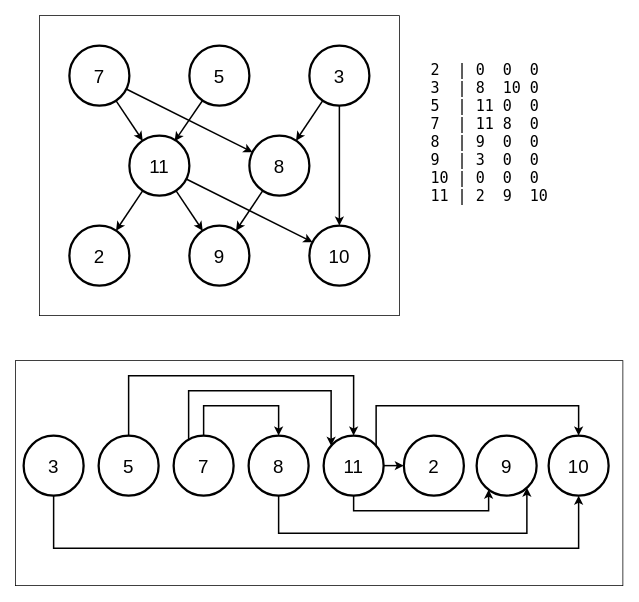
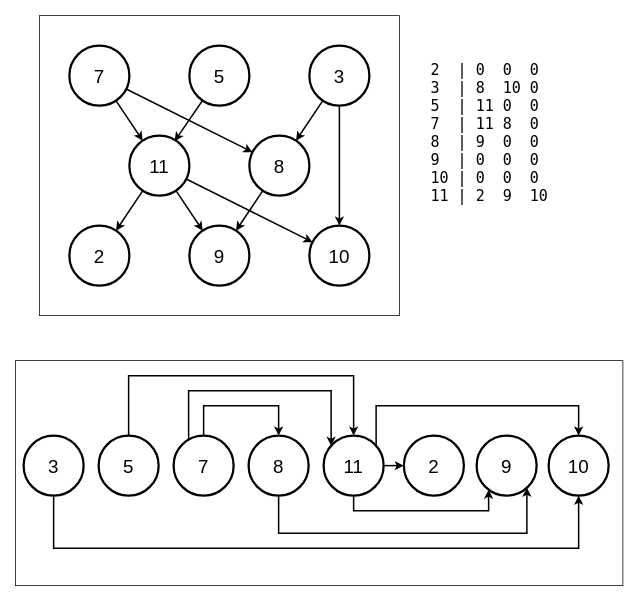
node "2 | 0 0 0 3 | 8 10 0 5 | 11 0 0 7 | 11 8 0 8 | 9 0 0 9 | 3 0 0 10 | 0 0 0 11 | 2 9 10": label "2 | 0 0 0 3 | 8 10 0 5 | 11 0 0 7 | 11 8 0 8 | 9 0 0 9 | 3 0 0 10 | 0 0 0 11 | 2 9 10" -> "2 | 0 0 0 3 | 8 10 0 5 | 11 0 0 7 | 11 8 0 8 | 9 0 0 9 | 0 0 0 10 | 0 0 0 11 | 2 9 10"
